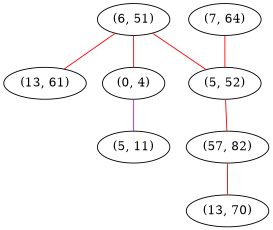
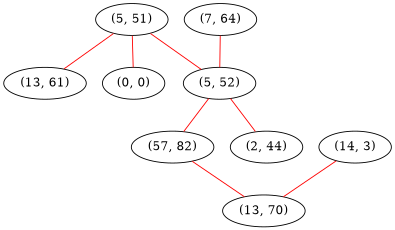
node "(6, 51)": label "(6, 51)" -> "(5, 51)"
node "(0, 4)": label "(0, 4)" -> "(0, 0)"
node "(5, 11)": removed
node "(2, 44)": added
node "(14, 3)": added
